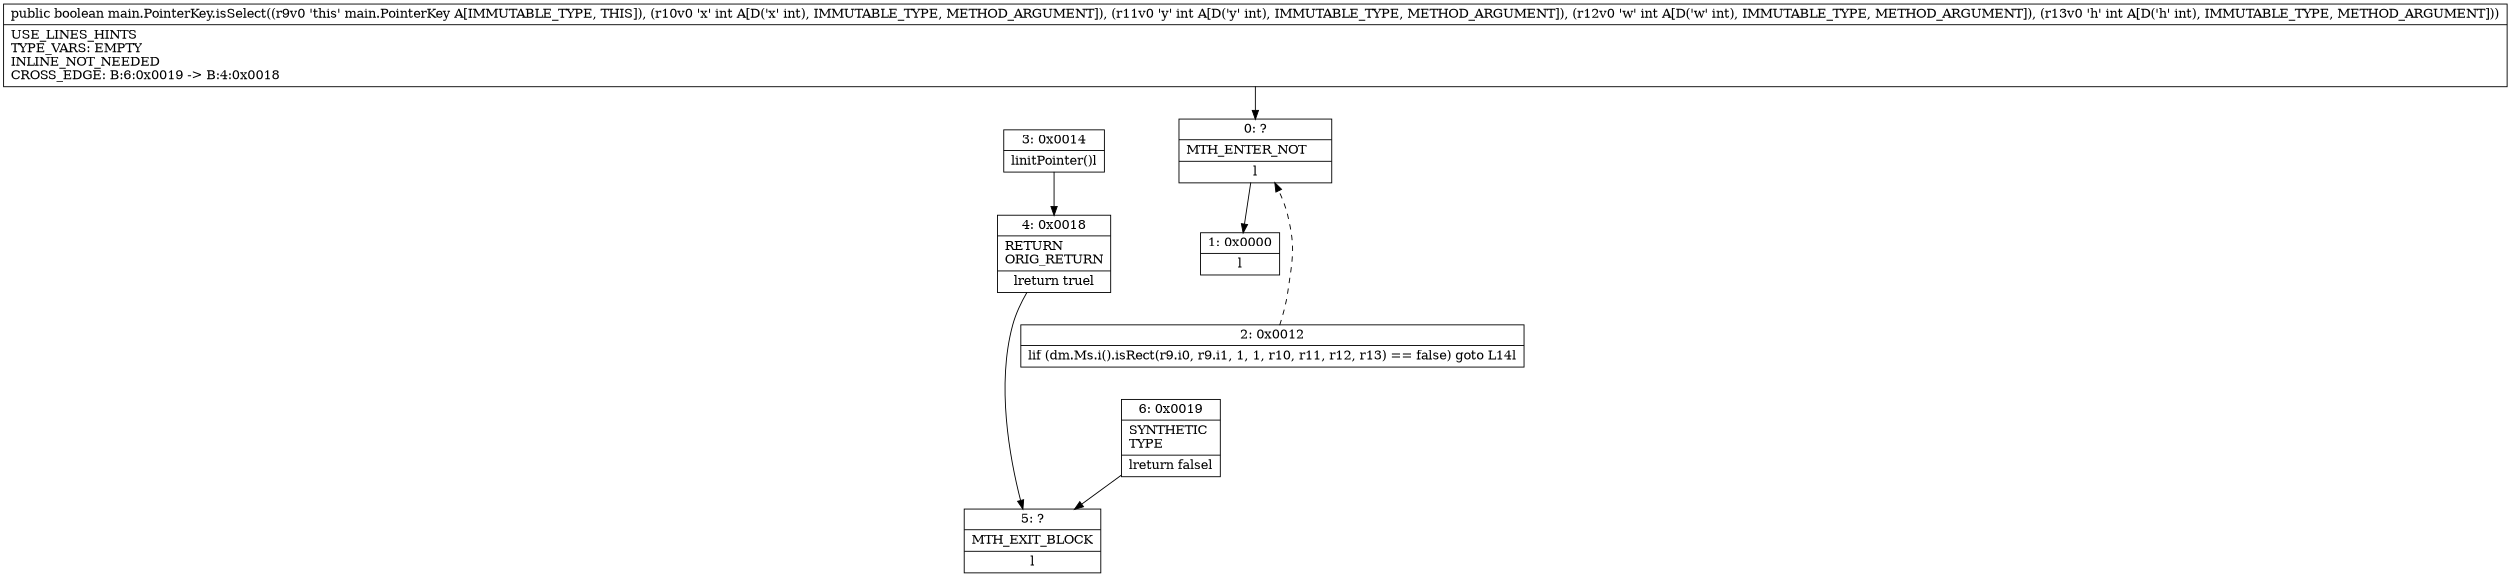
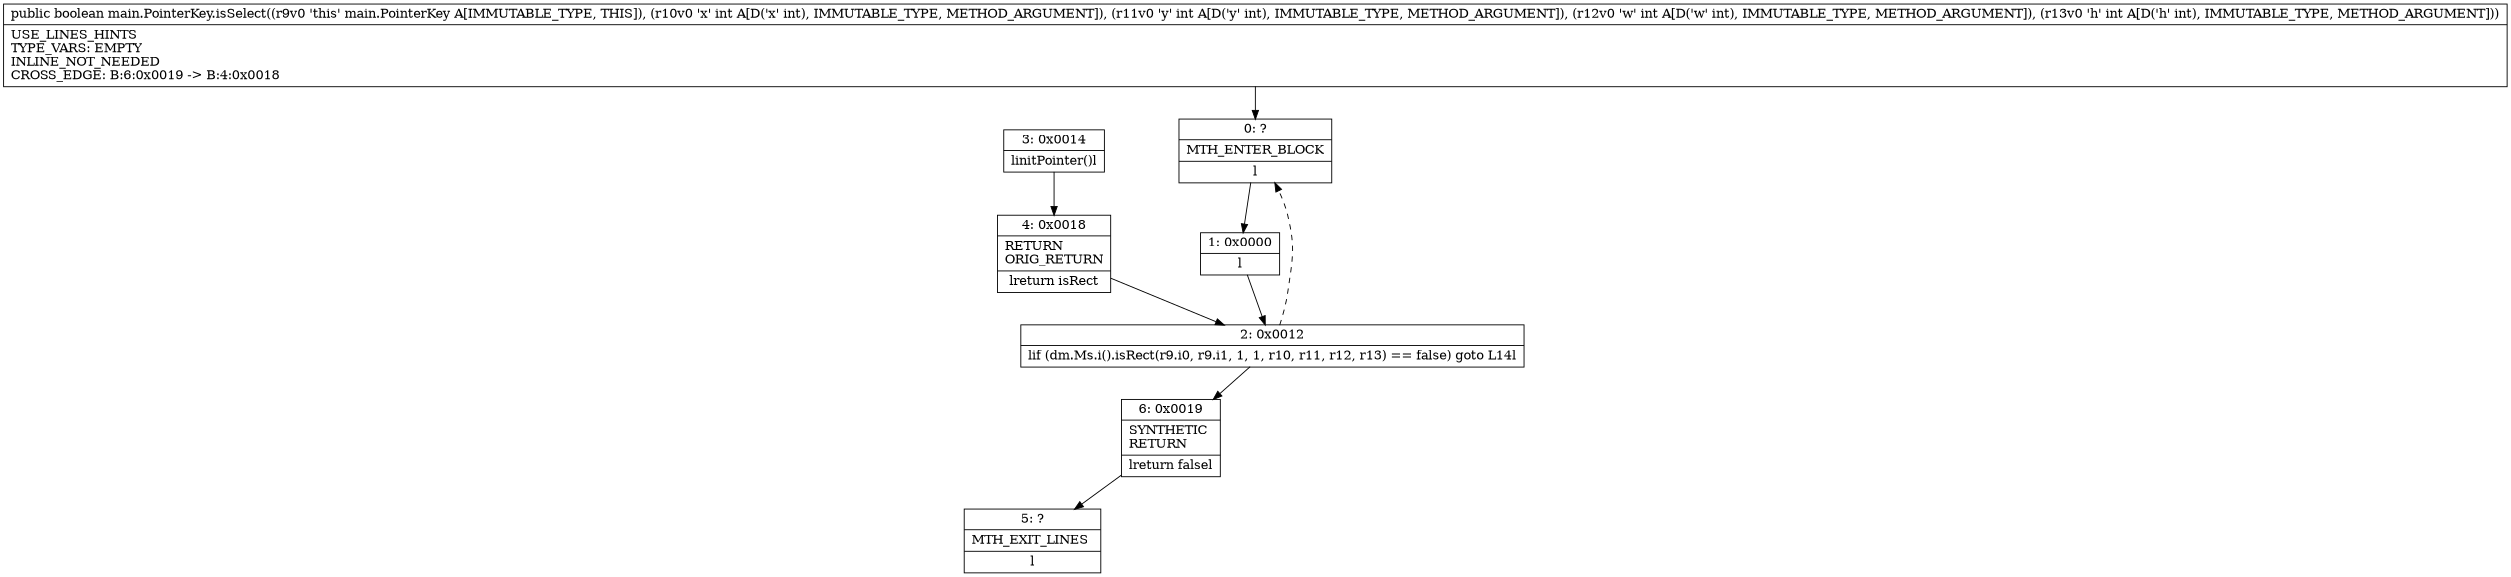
node "0: ?": text "MTH_ENTER_NOT" -> "MTH_ENTER_BLOCK"
node "4: 0x0018": text "lreturn truel" -> "lreturn isRect"
edge "1: 0x0000" -> "2: 0x0012": added
edge "2: 0x0012" -> "6: 0x0019": added
edge "4: 0x0018" -> "5: ?": now "4: 0x0018" -> "2: 0x0012"
node "6: 0x0019": text "TYPE" -> "RETURN"
node "5: ?": text "MTH_EXIT_BLOCK" -> "MTH_EXIT_LINES"
